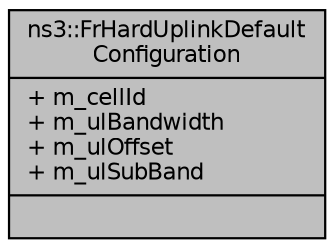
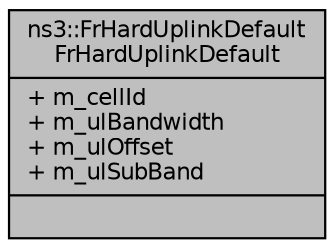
node "ns3::FrHardUplinkDefault": text "Configuration" -> "FrHardUplinkDefault"
